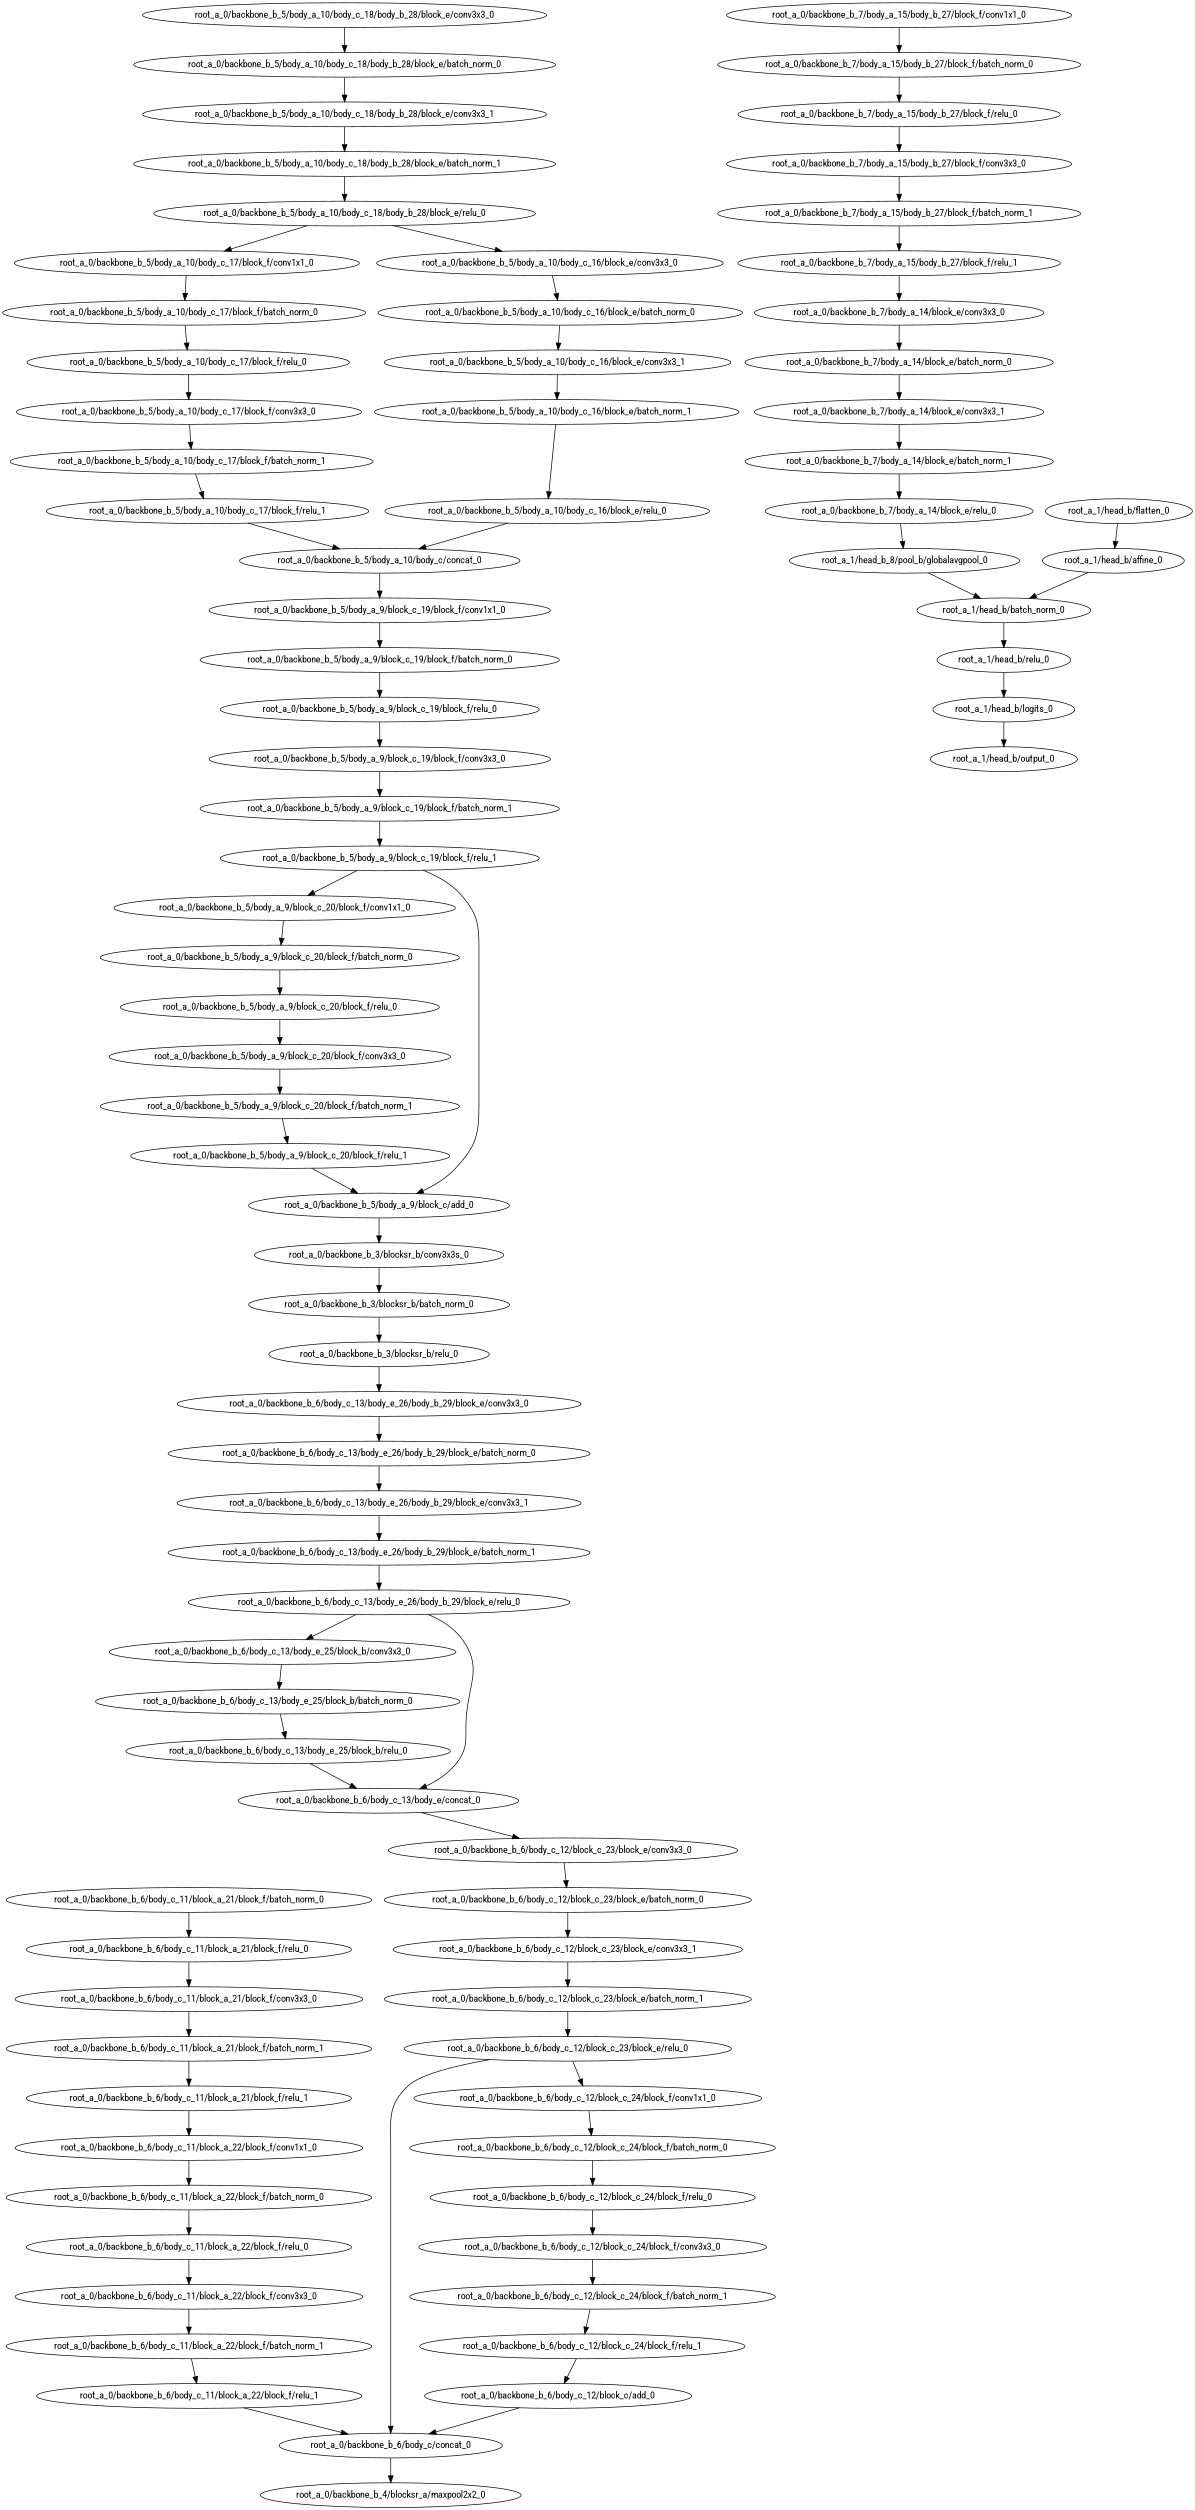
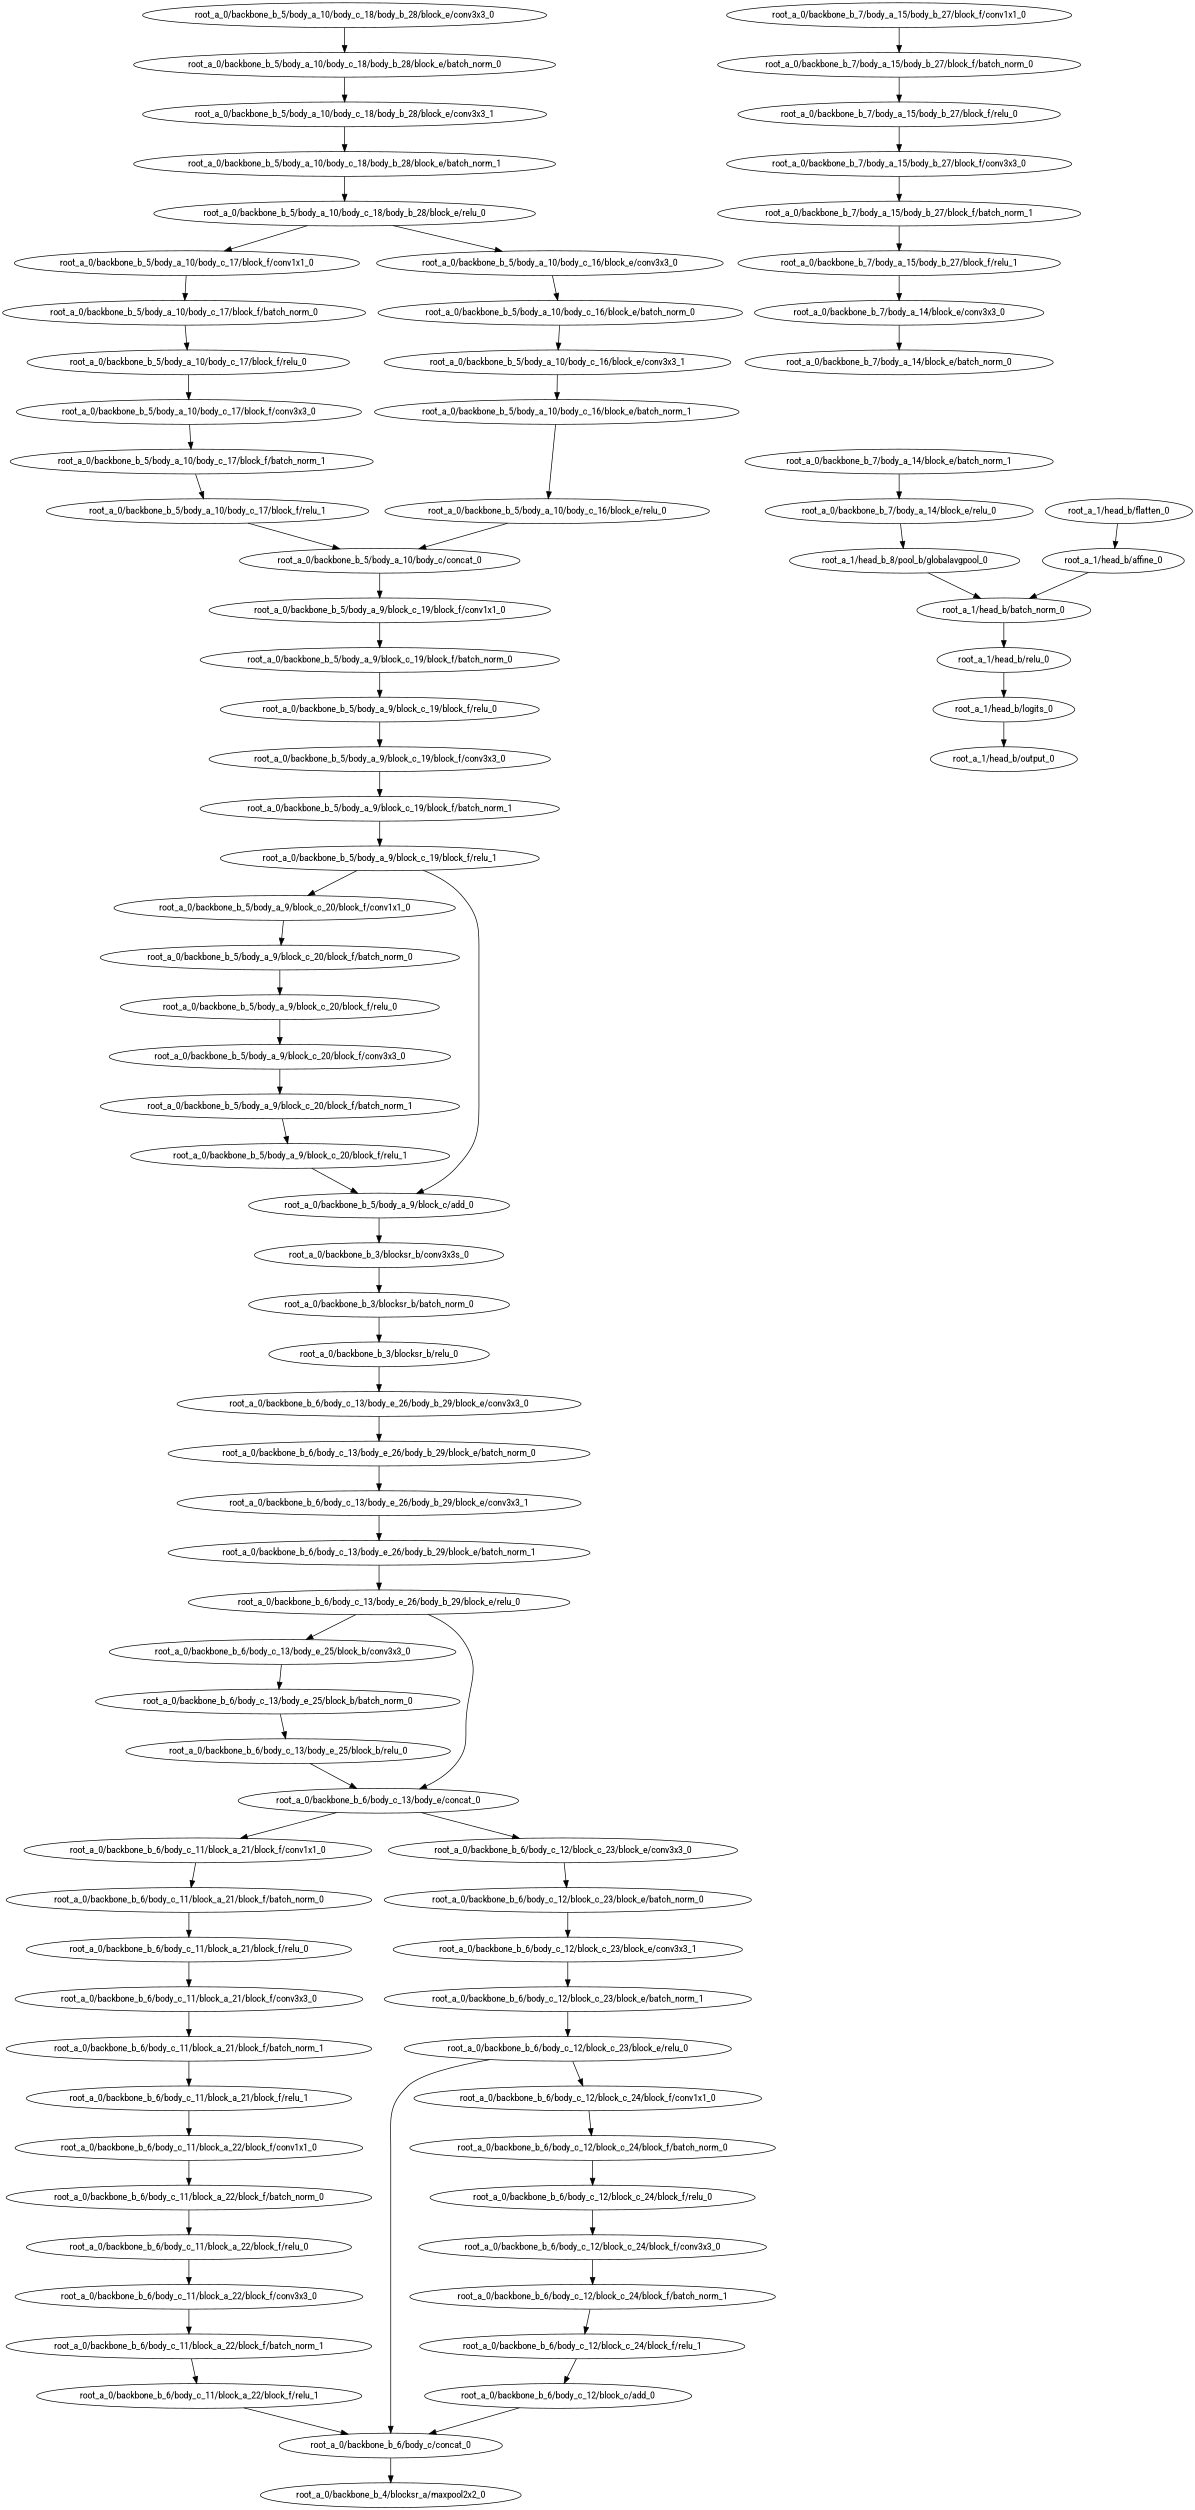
node "root_a_0/backbone_b_7/body_a_14/block_e/conv3x3_1": removed
node "root_a_0/backbone_b_6/body_c_11/block_a_21/block_f/conv1x1_0": added
